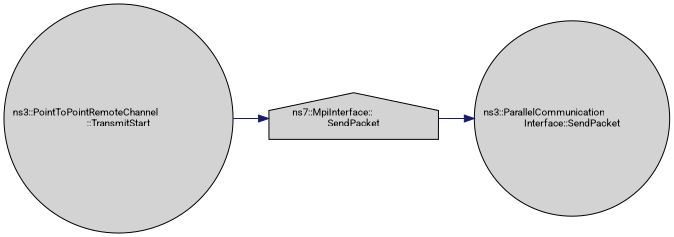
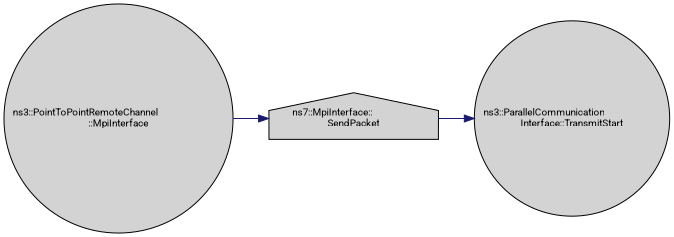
node "ns3::PointToPointRemoteChannel ::TransmitStart": label "ns3::PointToPointRemoteChannel ::TransmitStart" -> "ns3::PointToPointRemoteChannel ::MpiInterface"
node "ns3::ParallelCommunication Interface::SendPacket": label "ns3::ParallelCommunication Interface::SendPacket" -> "ns3::ParallelCommunication Interface::TransmitStart"
